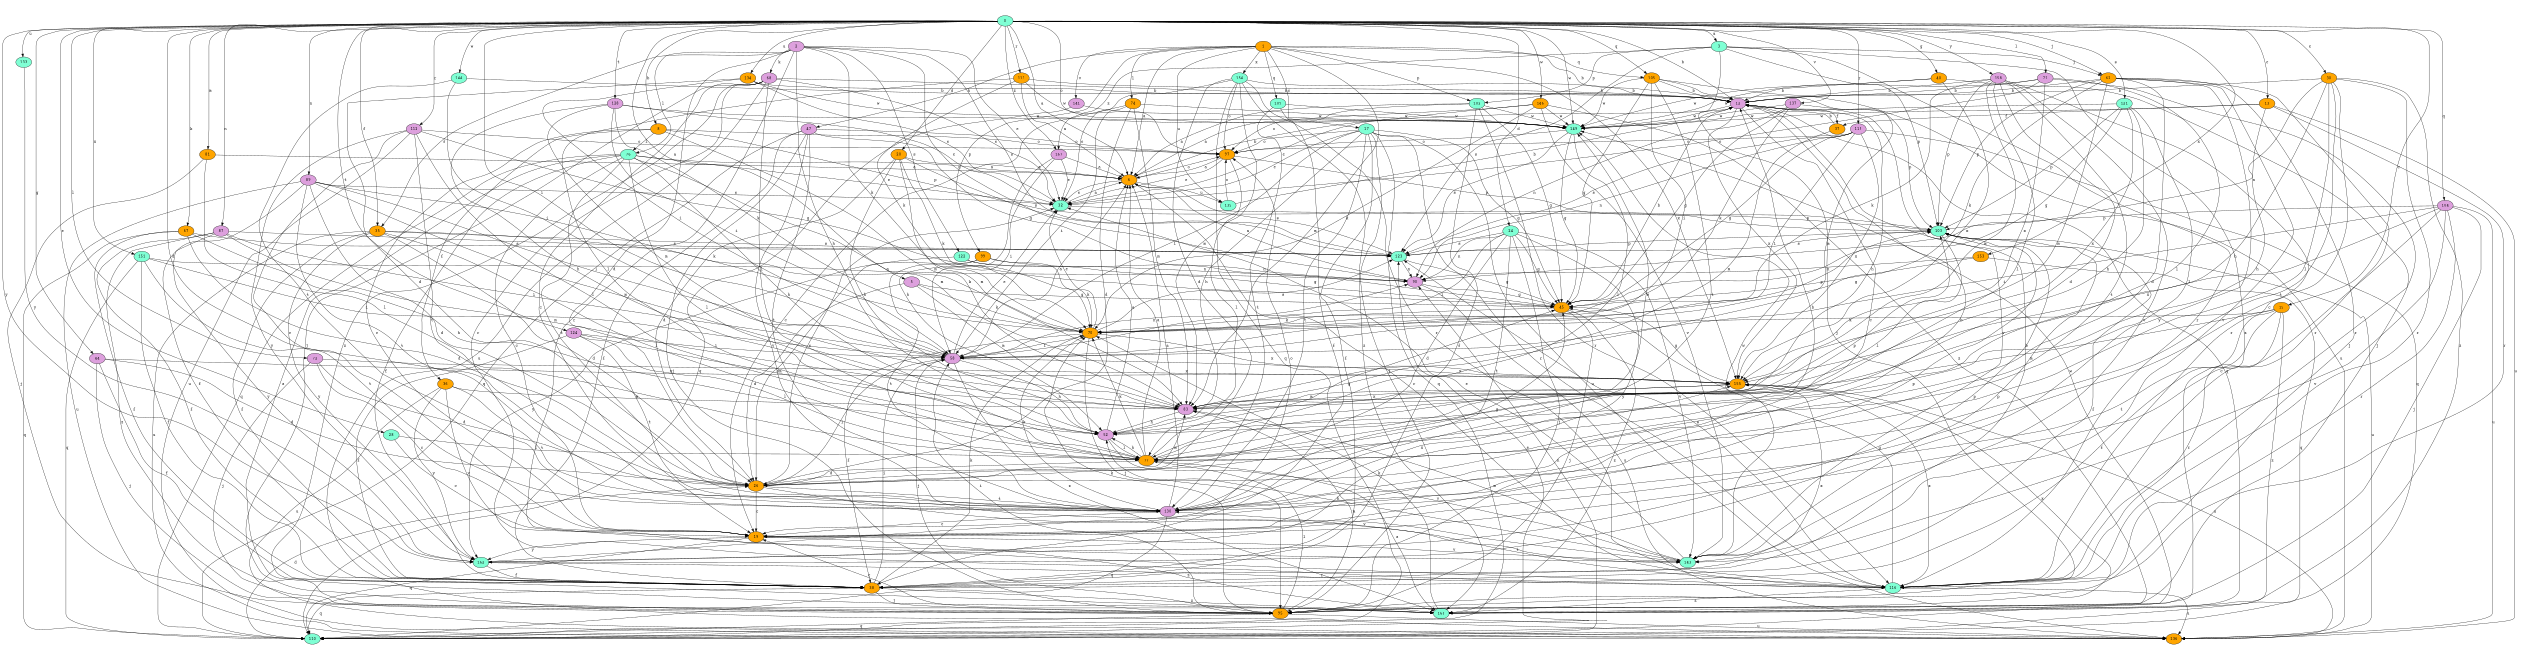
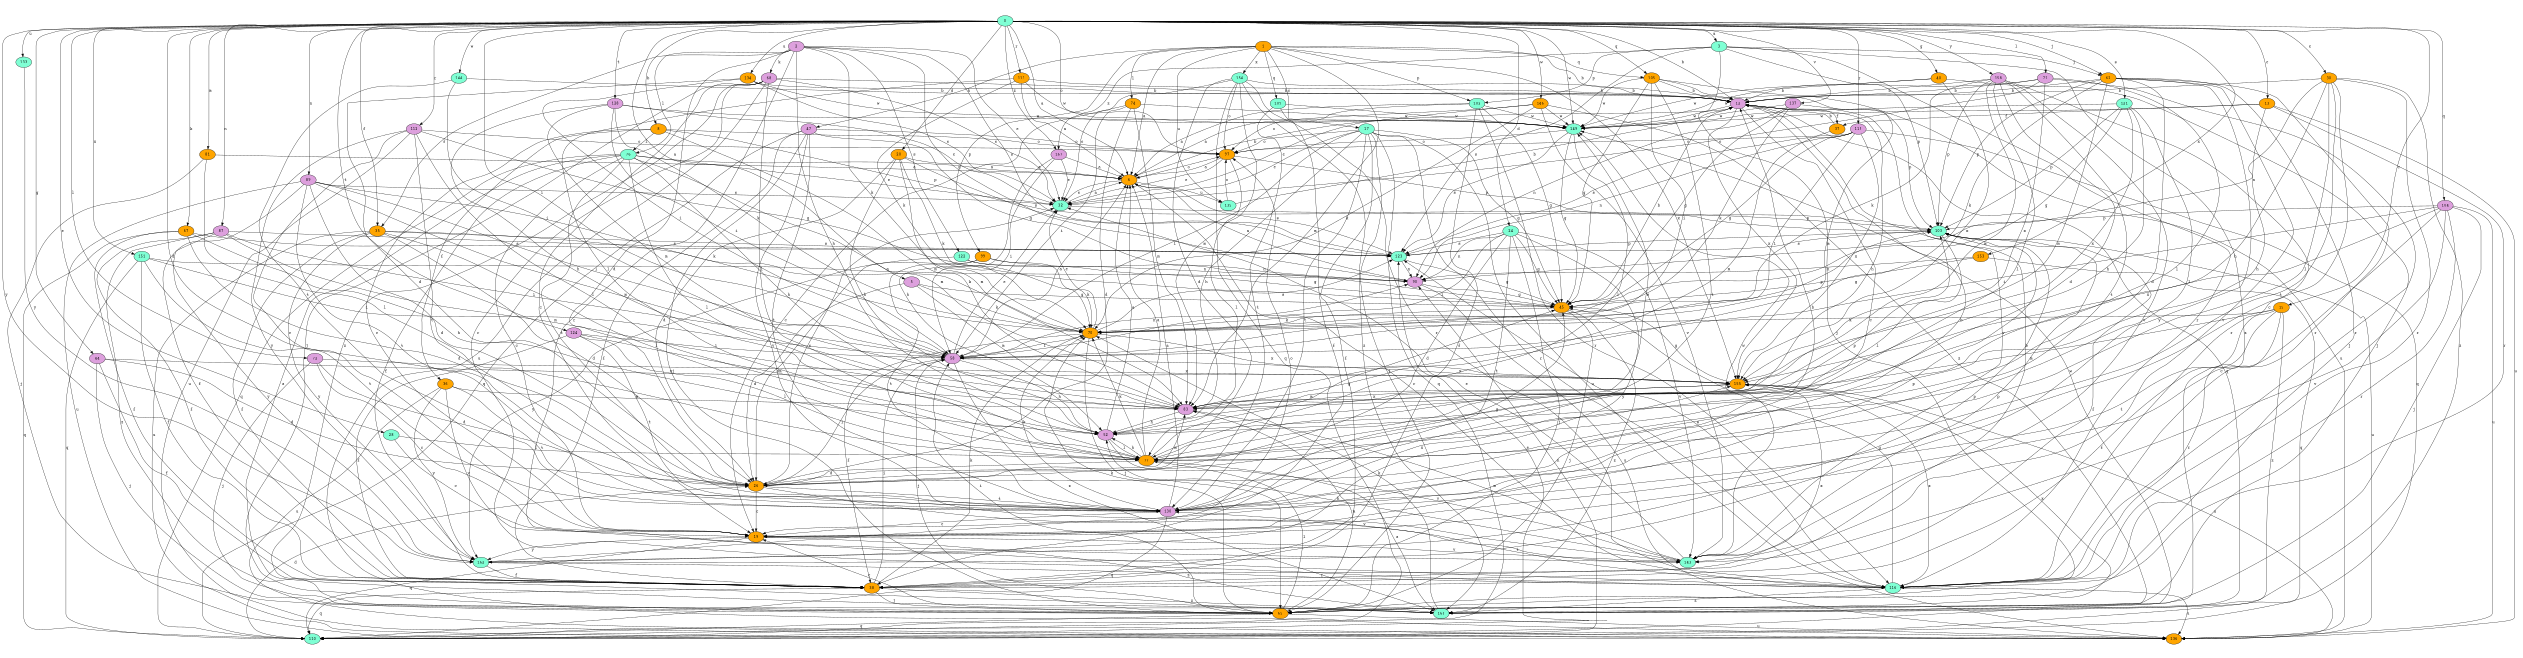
node "141": removed
node "95": label "95" -> "65"
